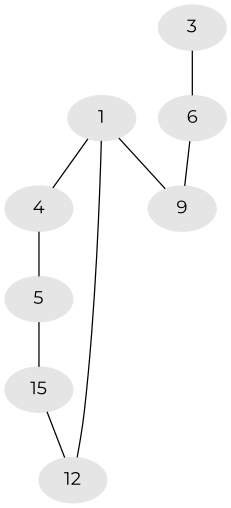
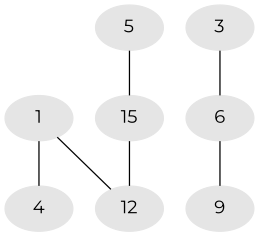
edge "1" -- "9": removed
edge "4" -- "5": removed
